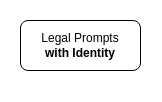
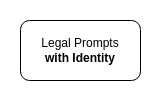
node "Legal Prompts with Identity": size 120x50 -> 120x60
